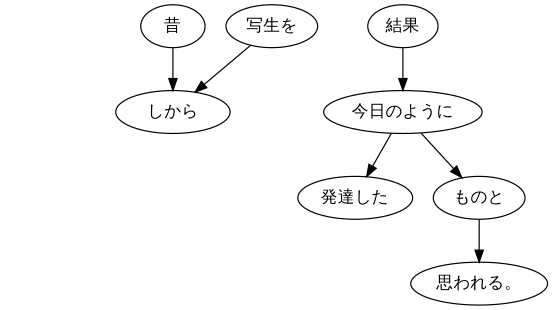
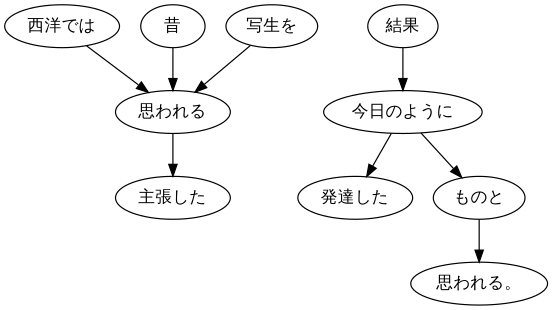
node "西洋では": added
node "しから": label "しから" -> "思われる"
node "主張した": added
